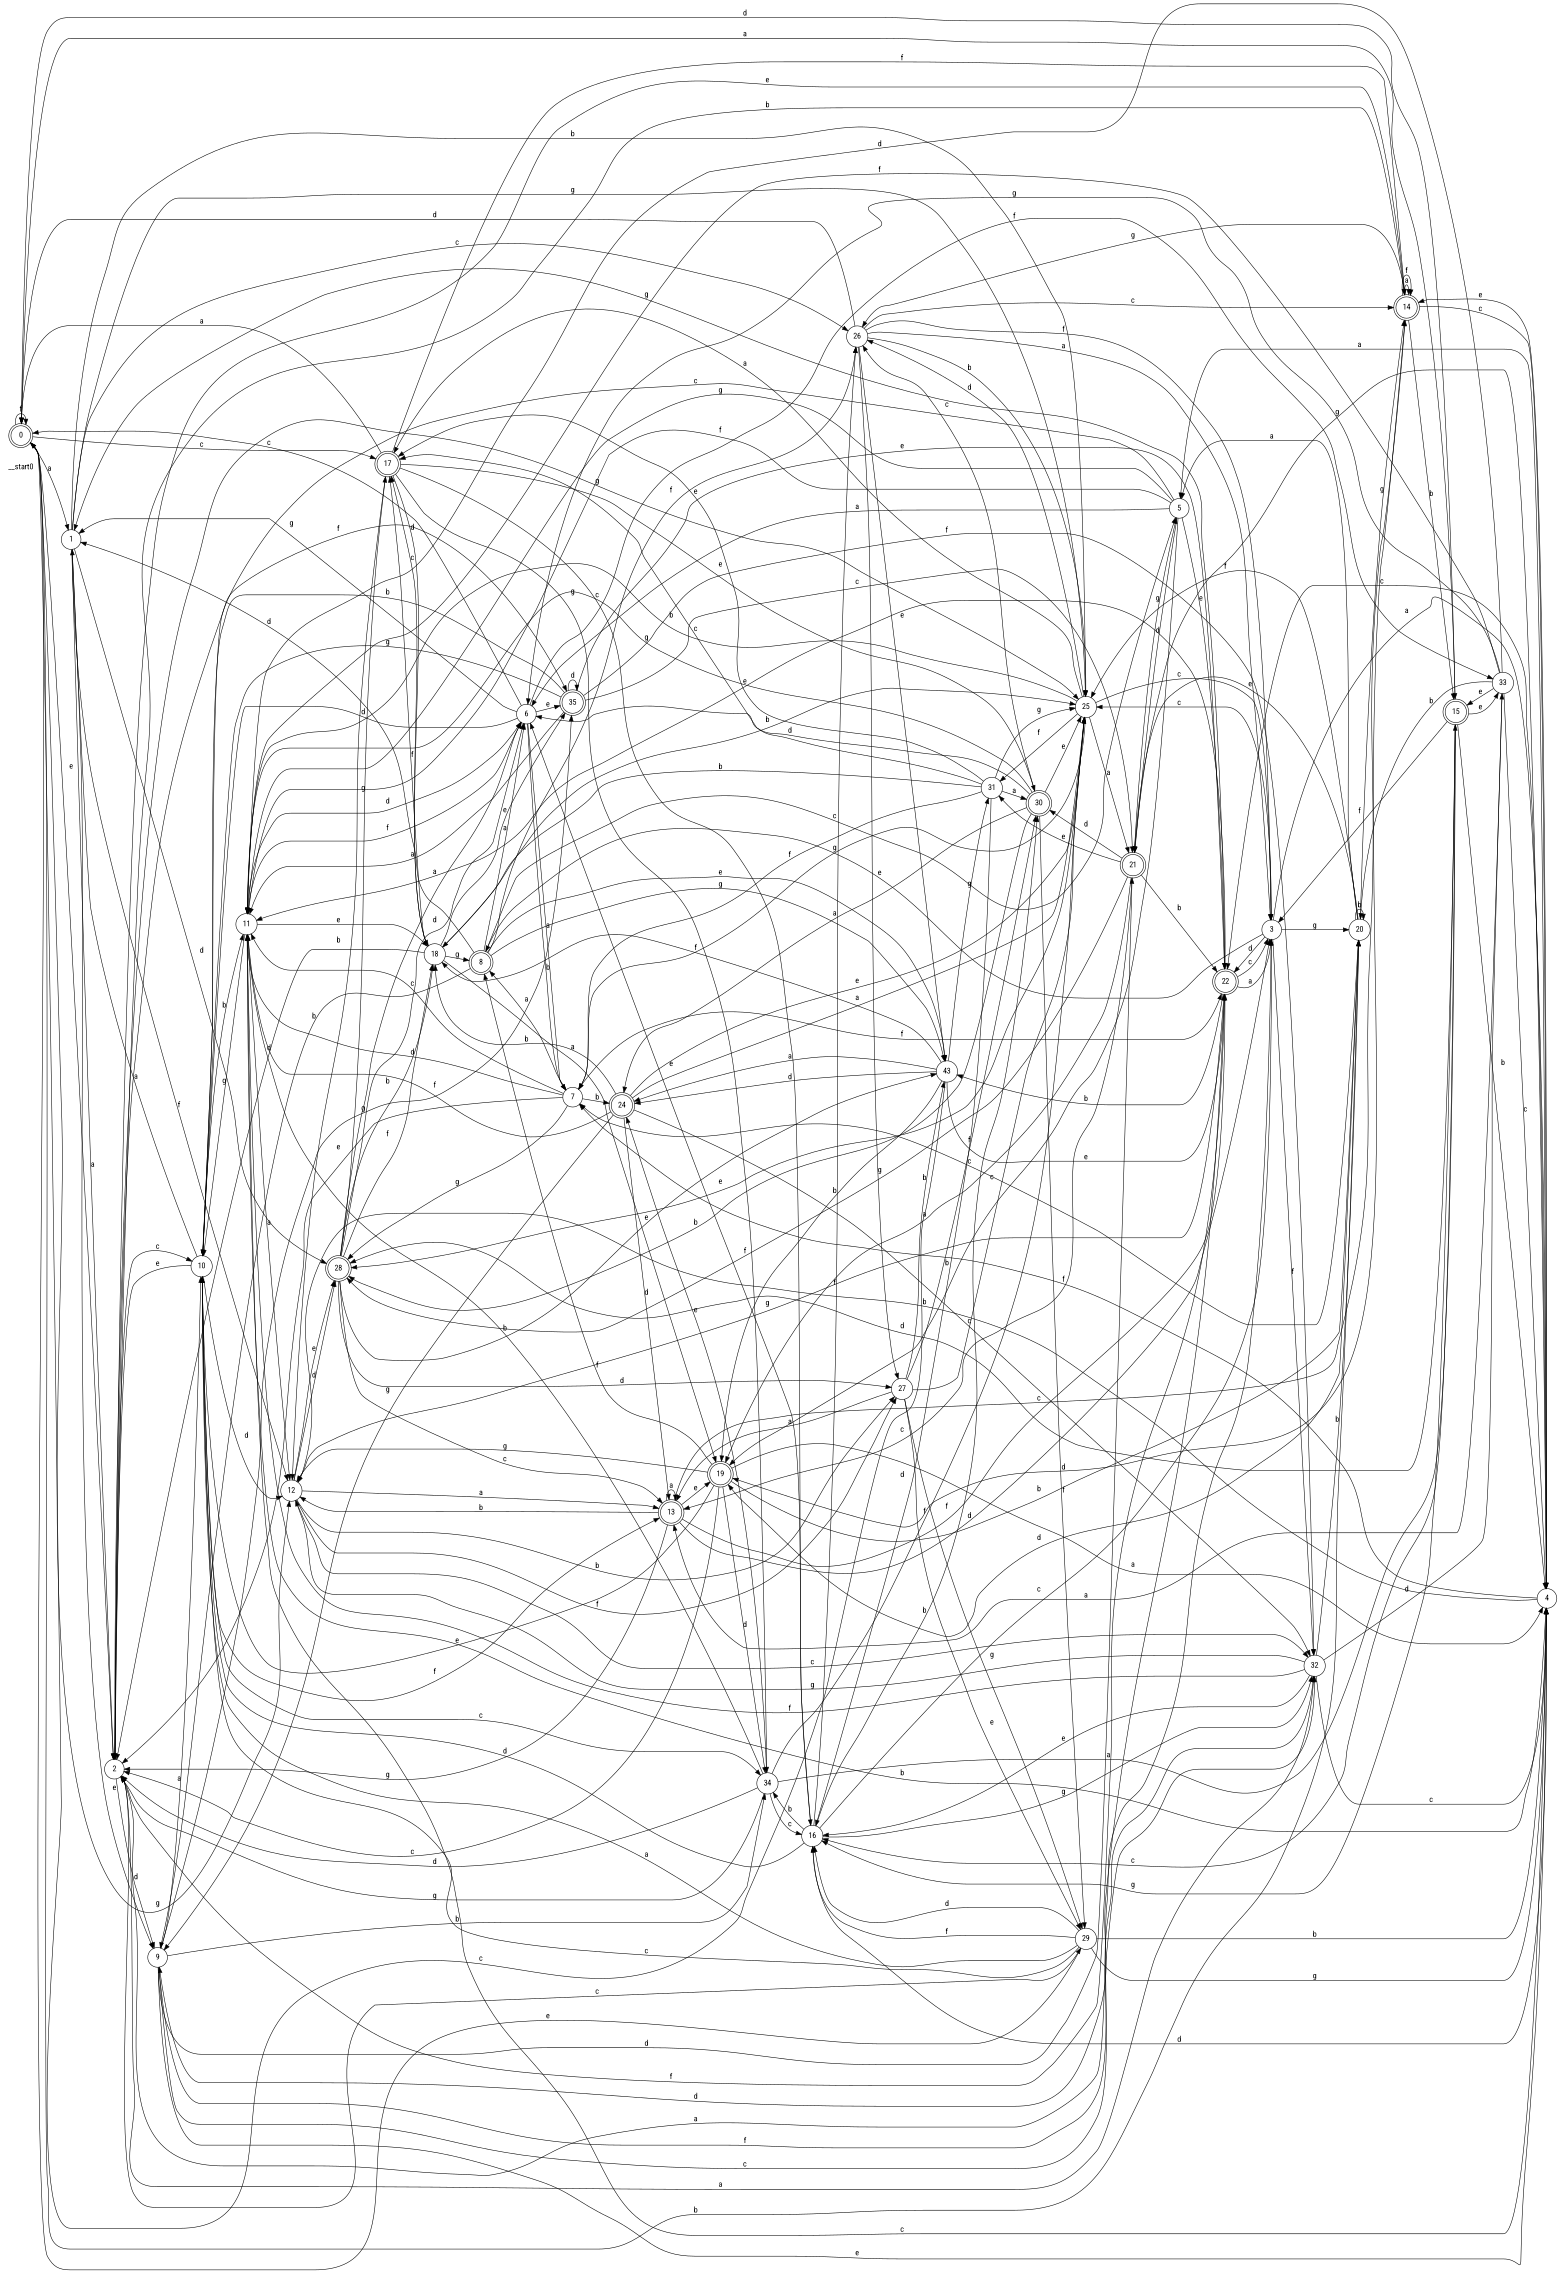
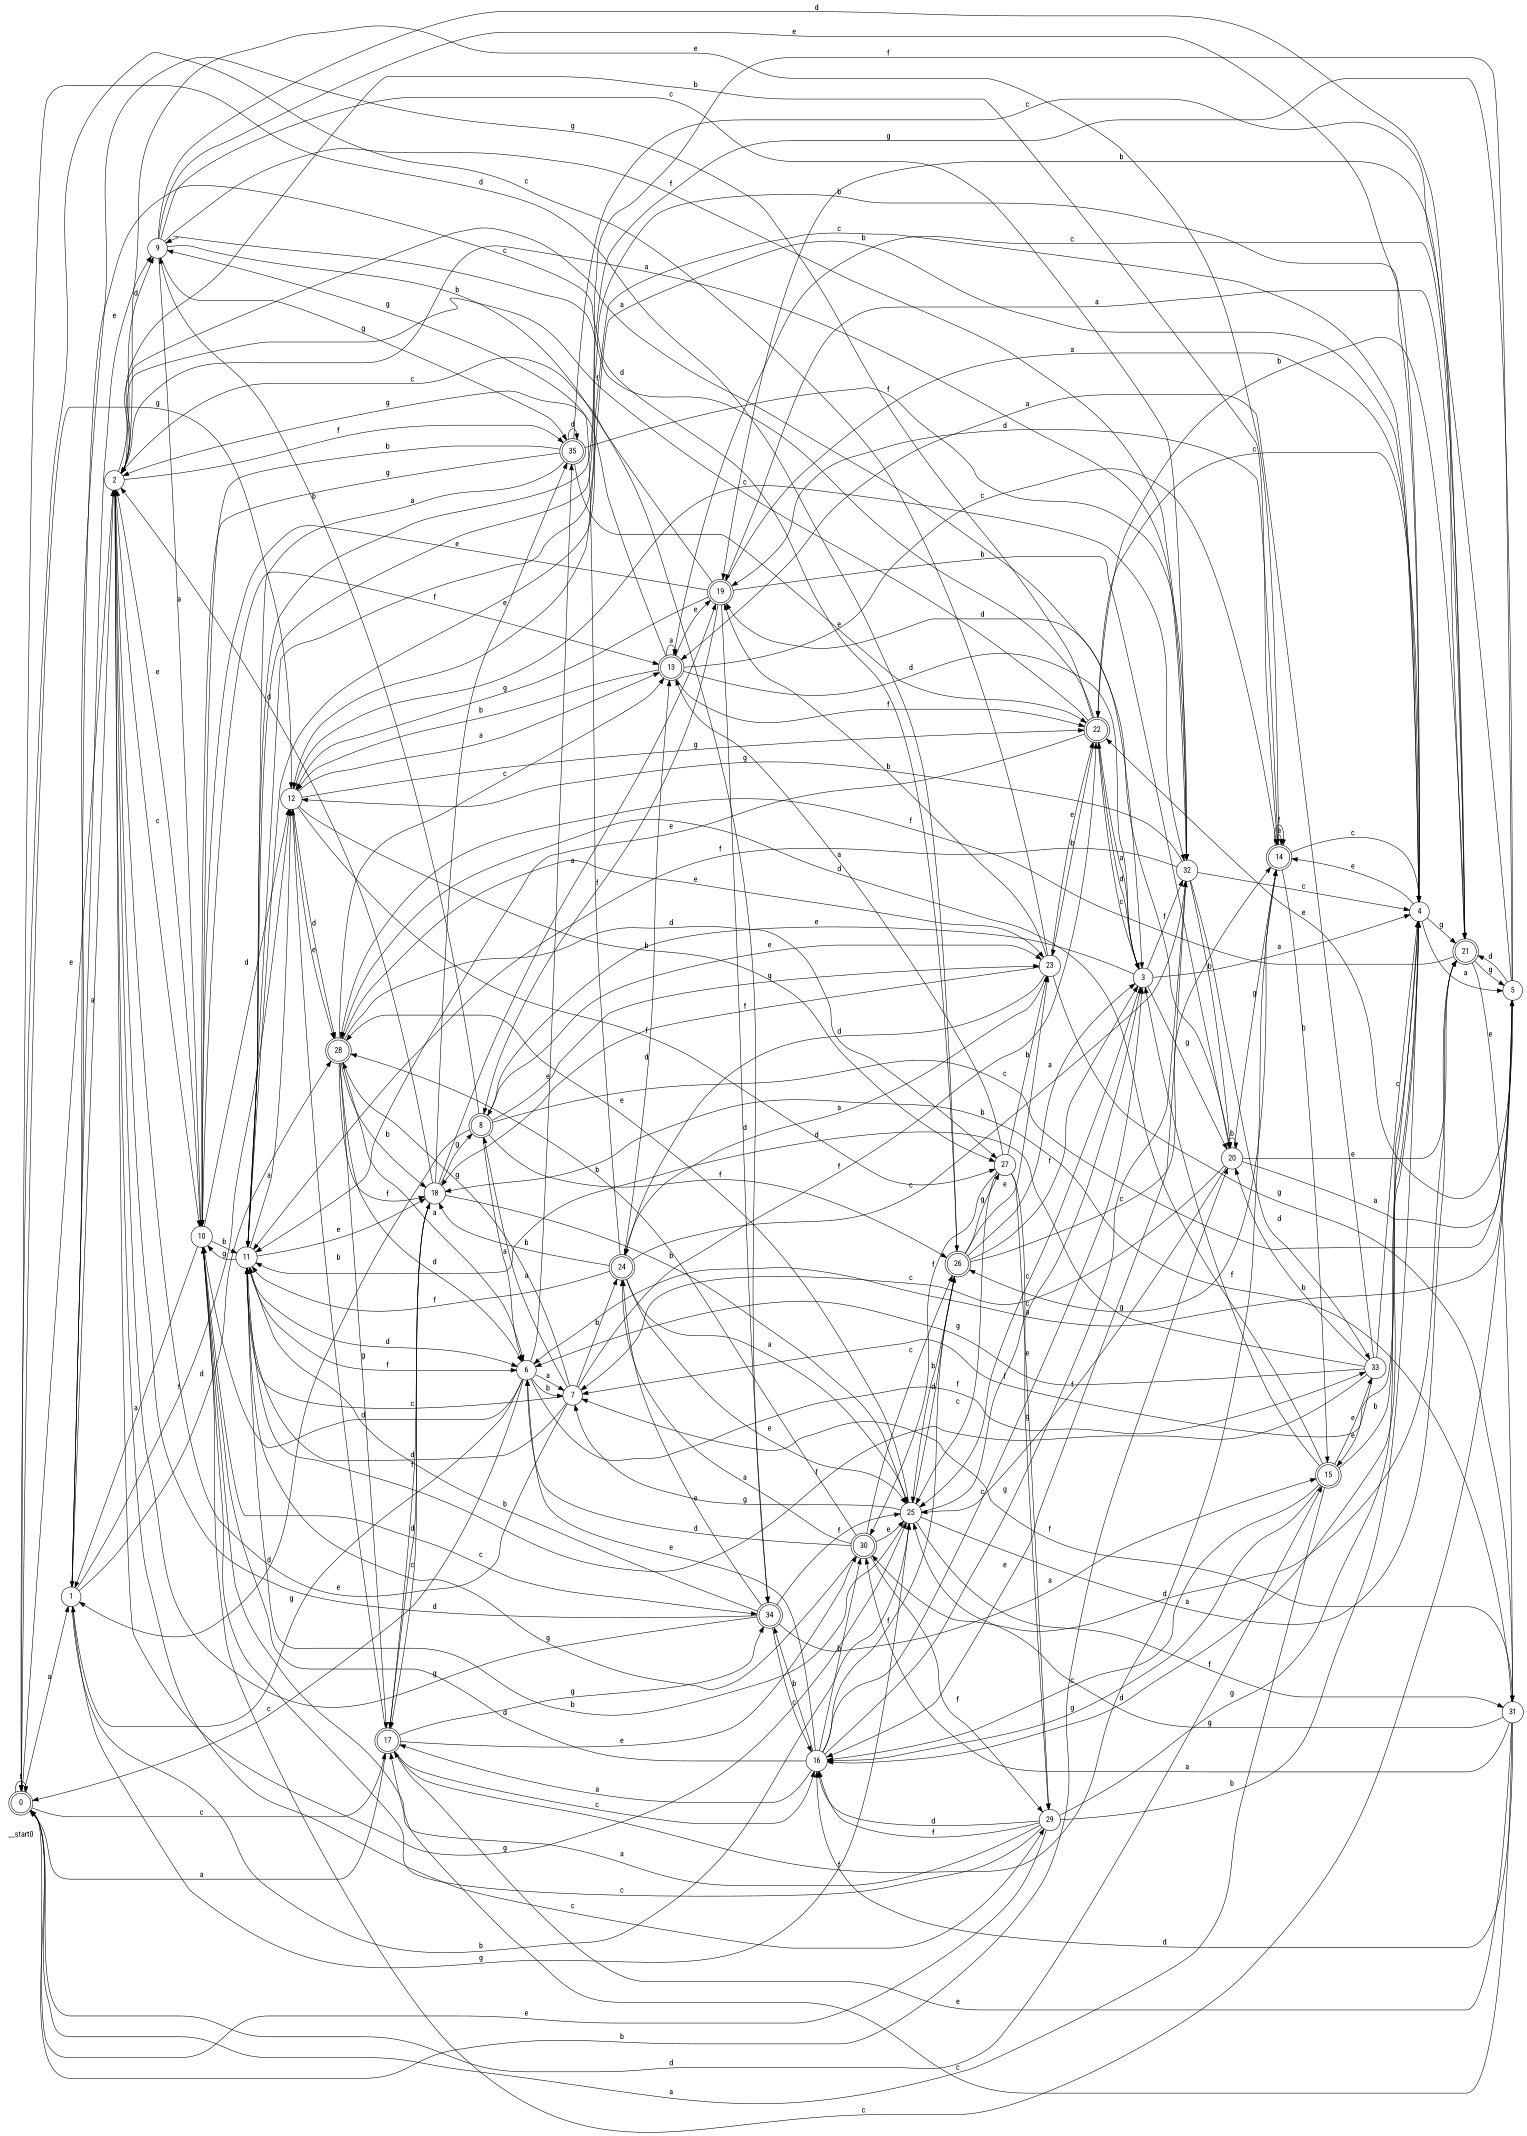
node "26": shape circle -> doublecircle
edge "25" -> "17": now "16" -> "17"
node "43": label "43" -> "23"
node "34": shape circle -> doublecircle
